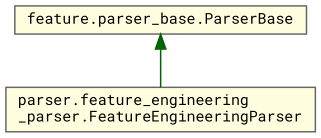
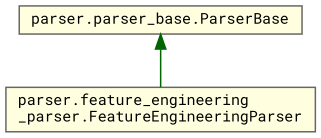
node "feature.parser_base.ParserBase": label "feature.parser_base.ParserBase" -> "parser.parser_base.ParserBase"
